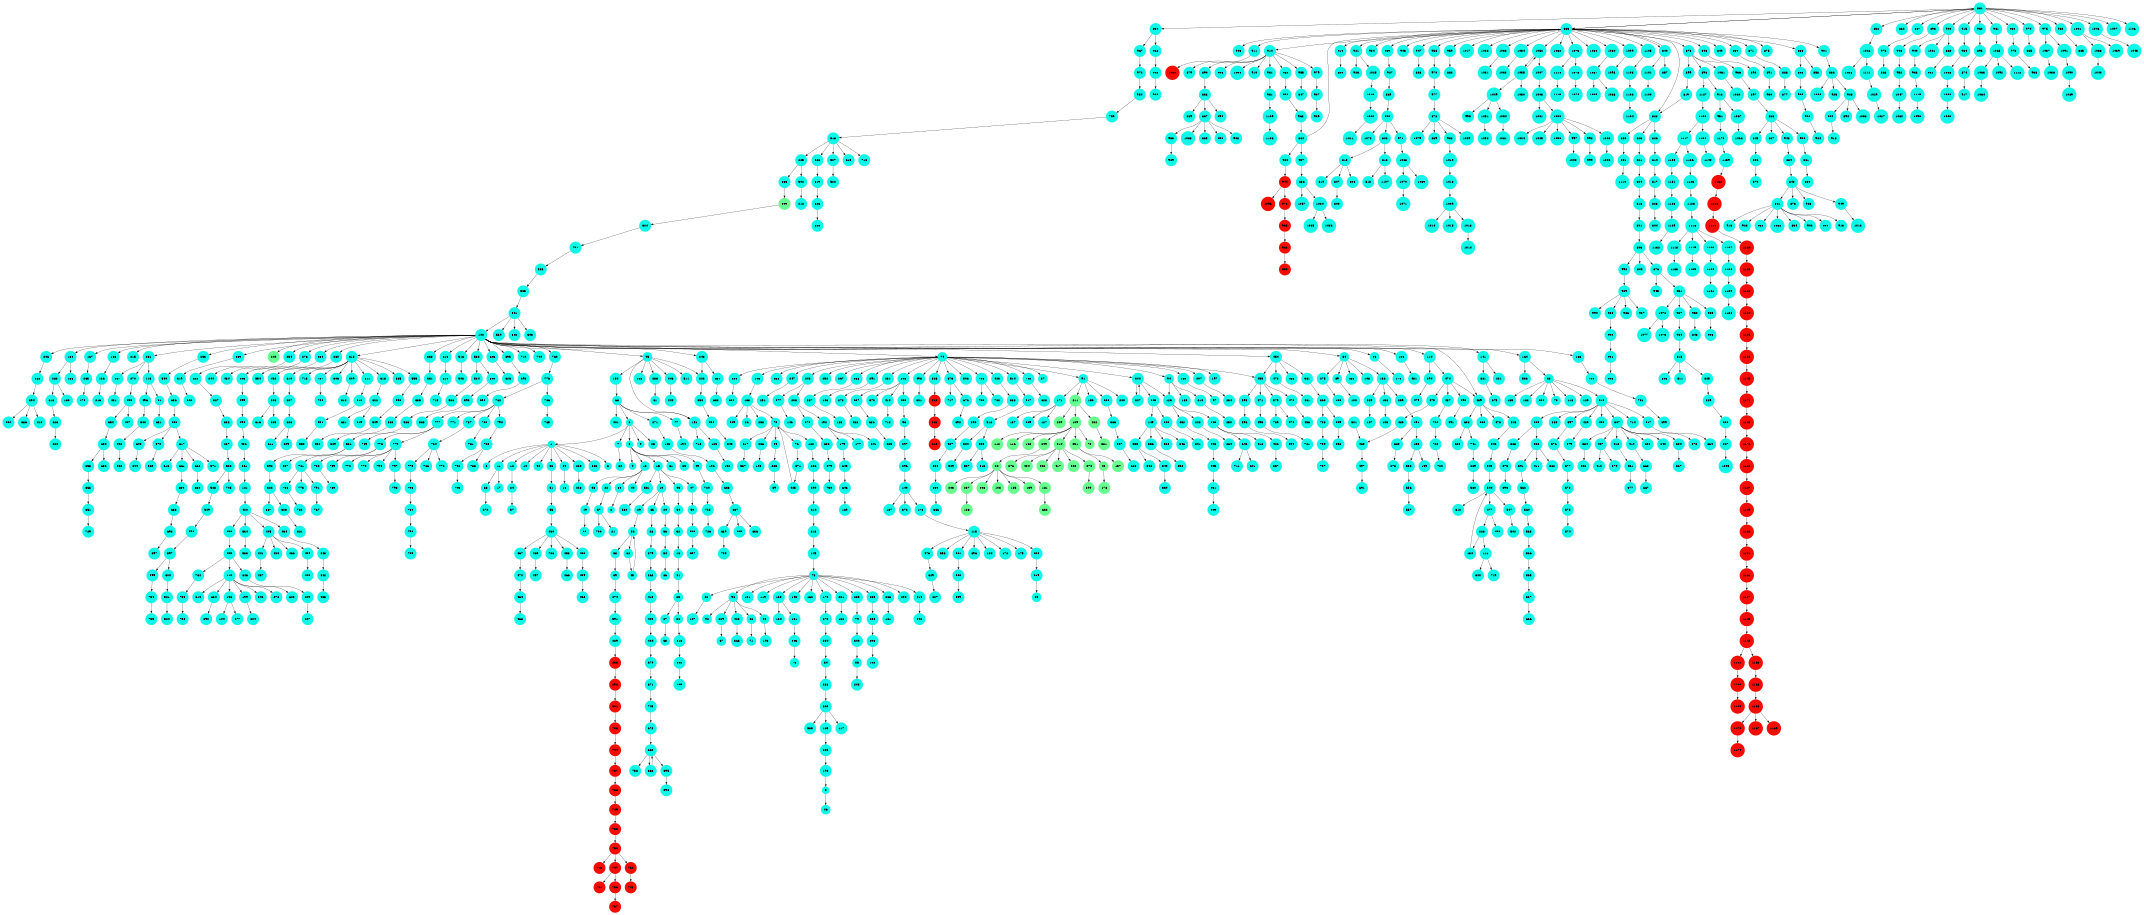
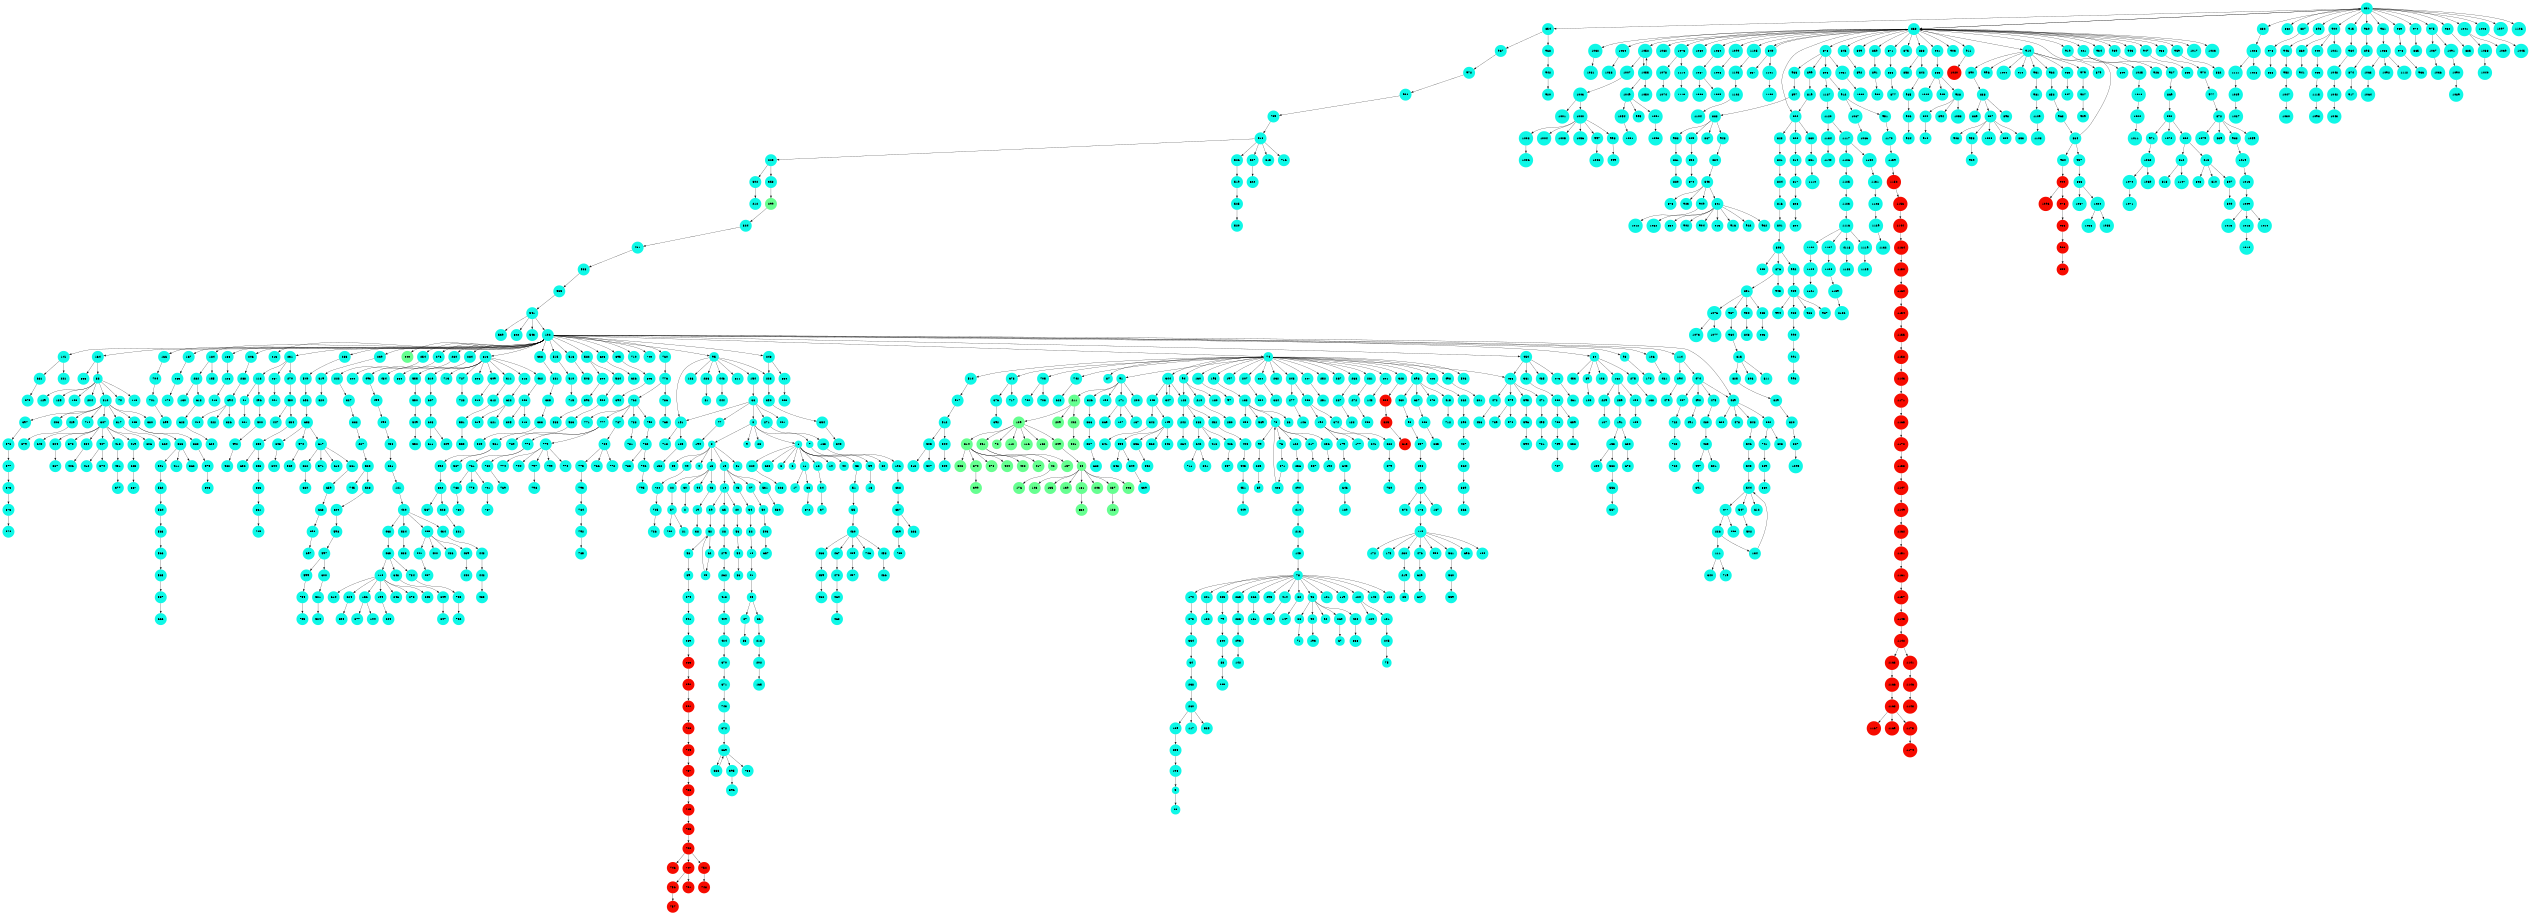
node "1118": label "1118" -> "4118"
node "1136": label "1136" -> "2136"
node "385": removed
edge "501" -> "485": reversed
node "635": removed
